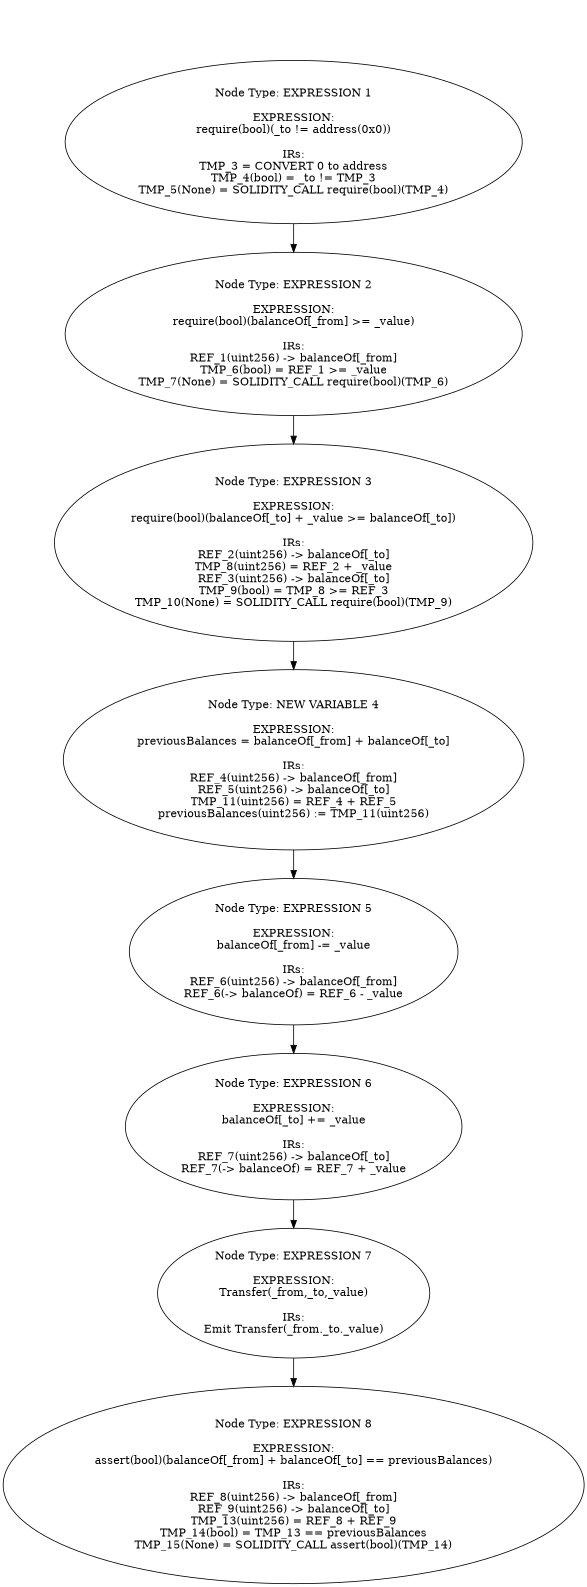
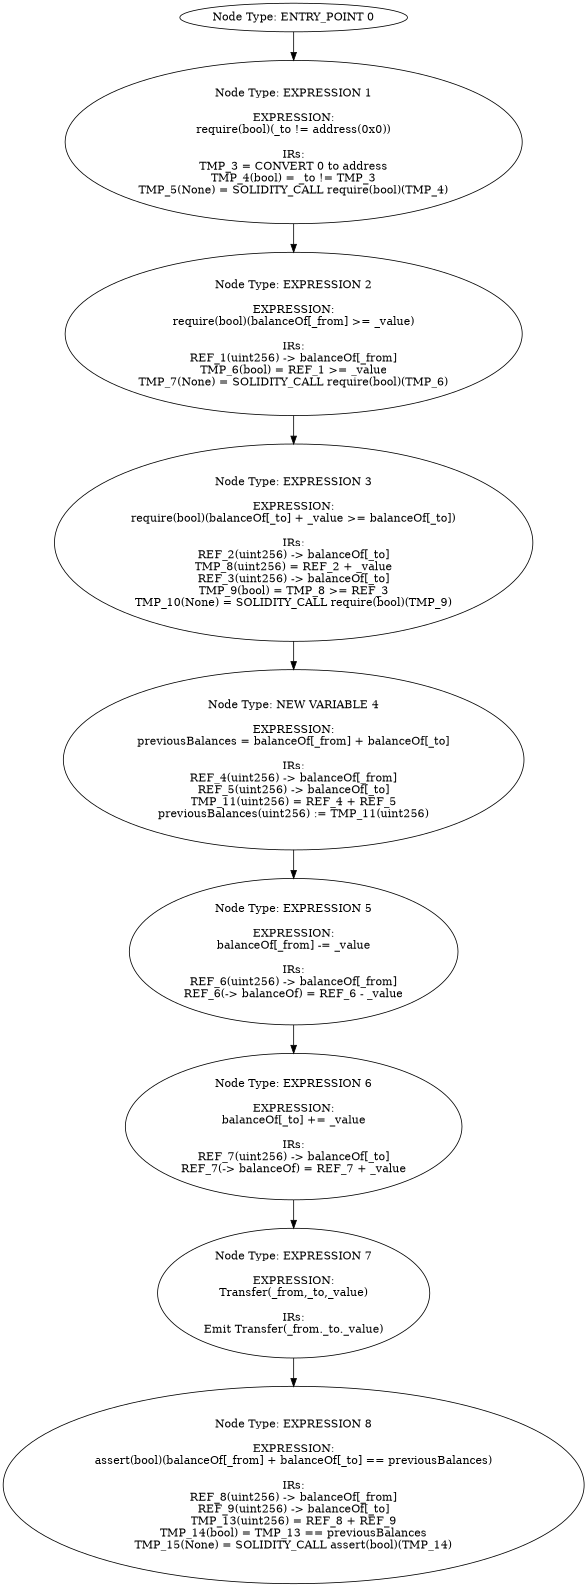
node "Node Type: ENTRY_POINT 0": added
